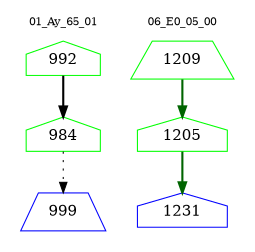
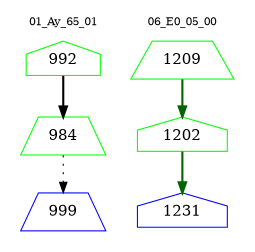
node "984": shape house -> trapezium
node "1205": label "1205" -> "1202"
